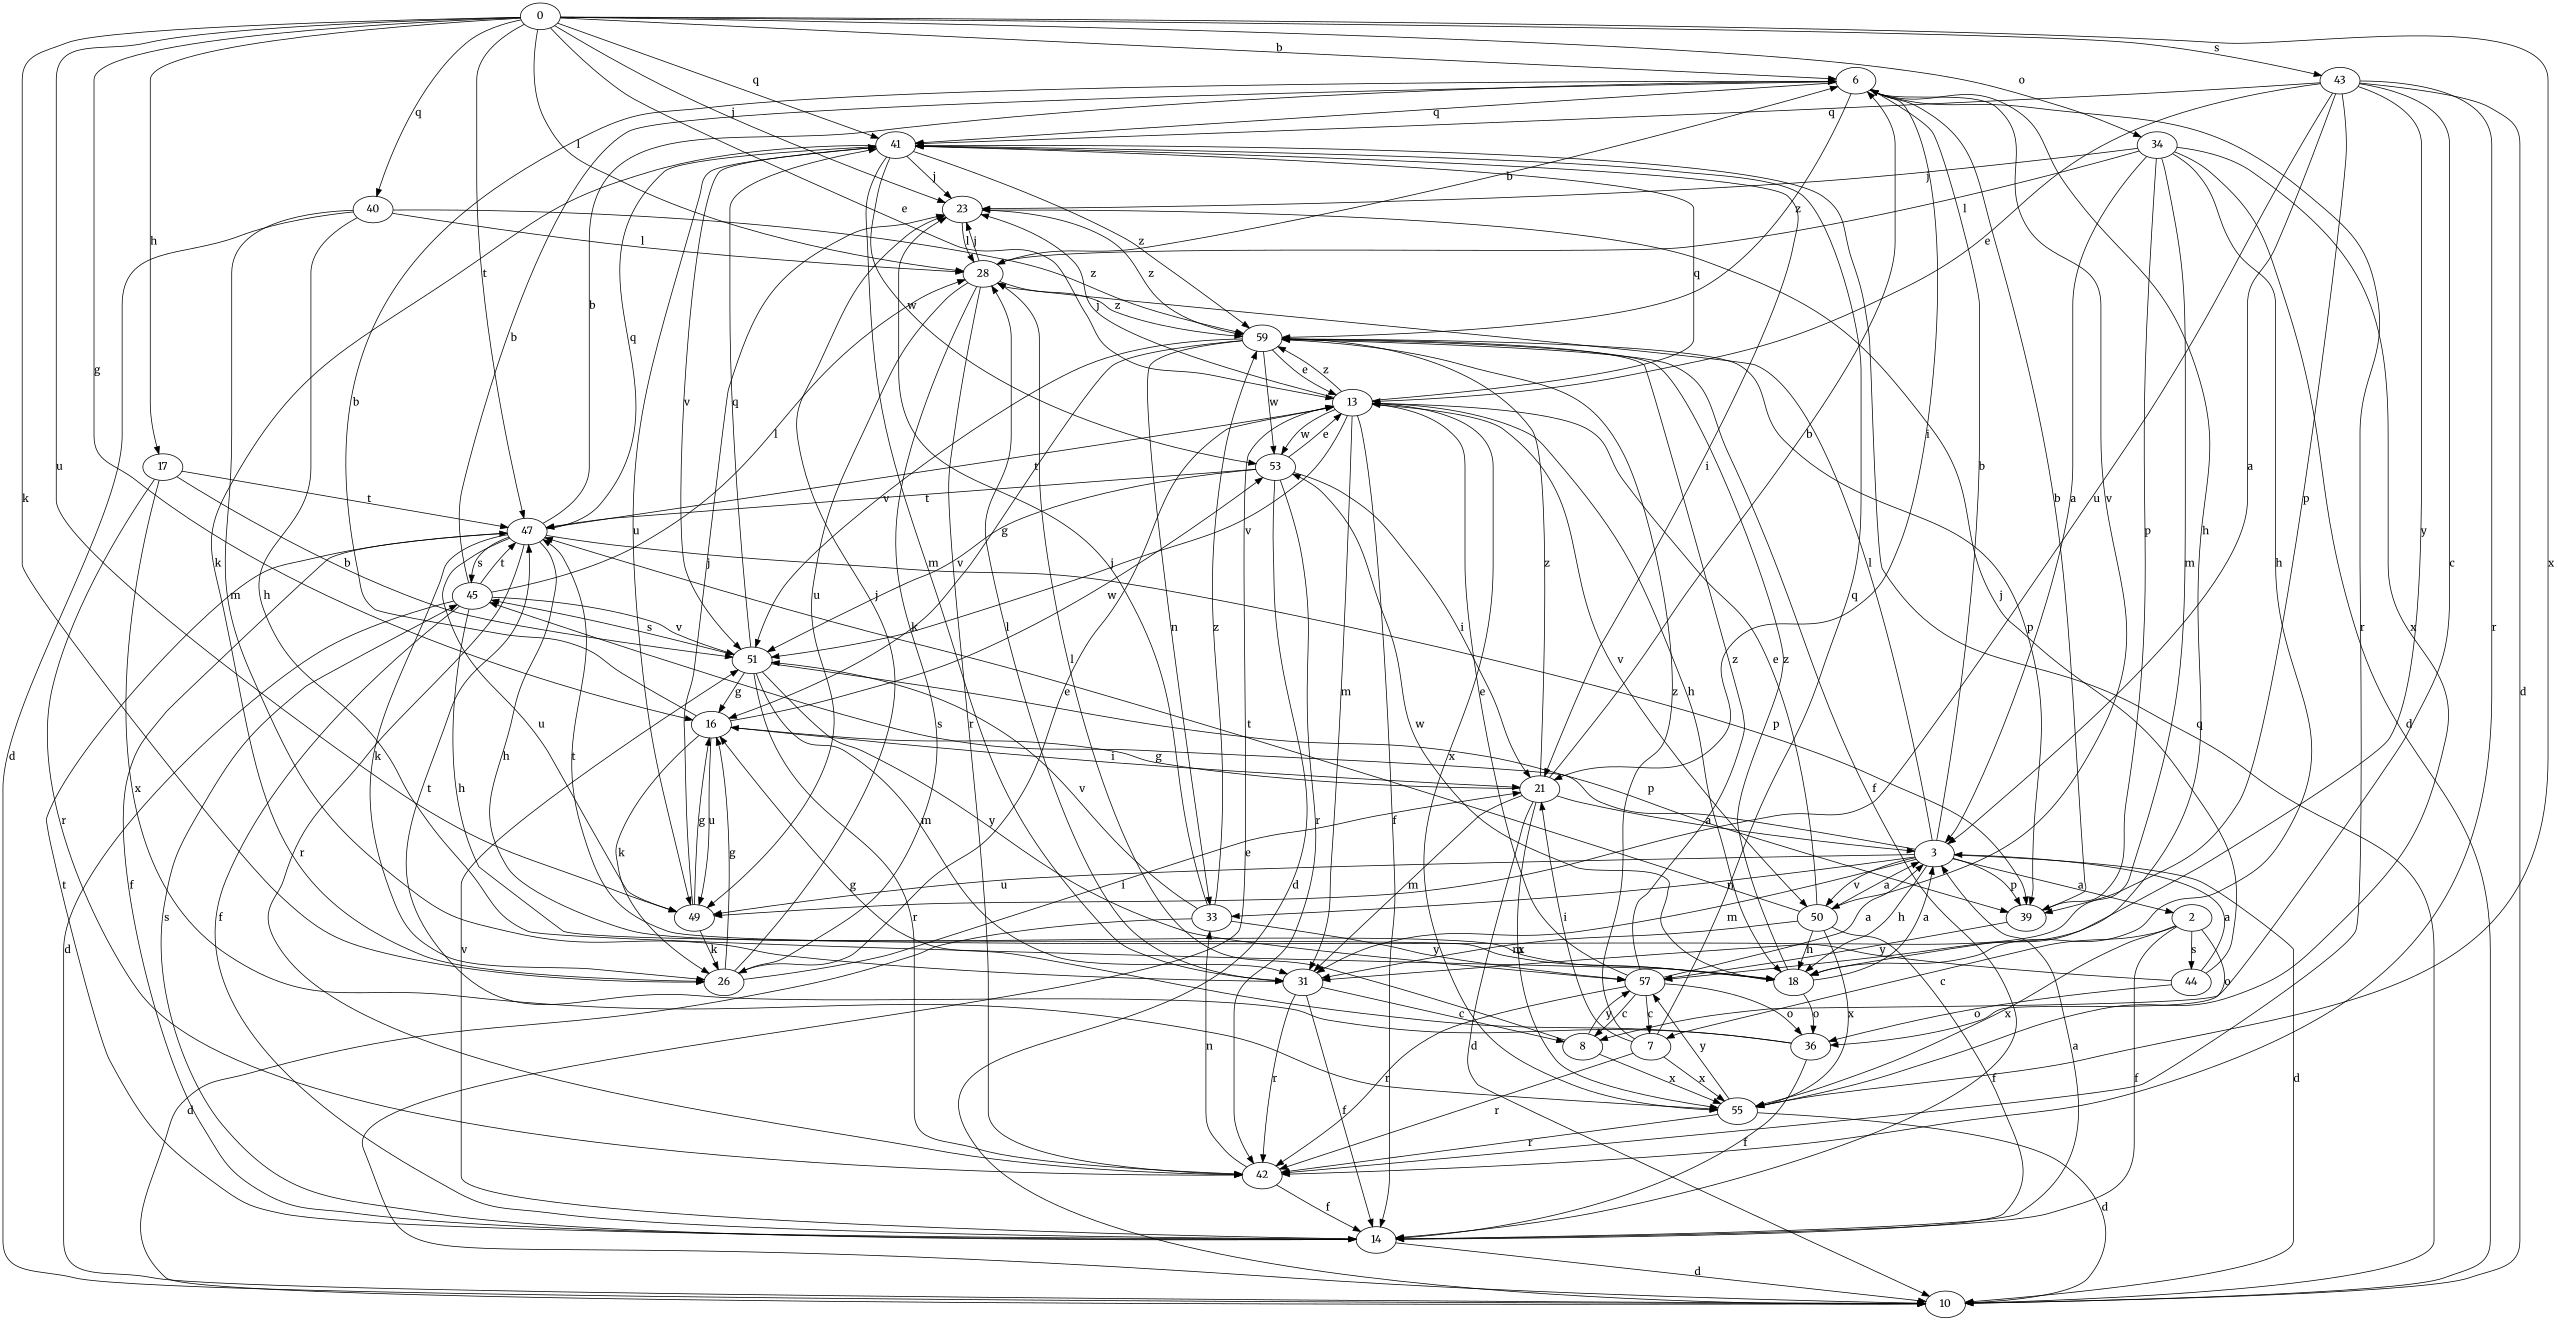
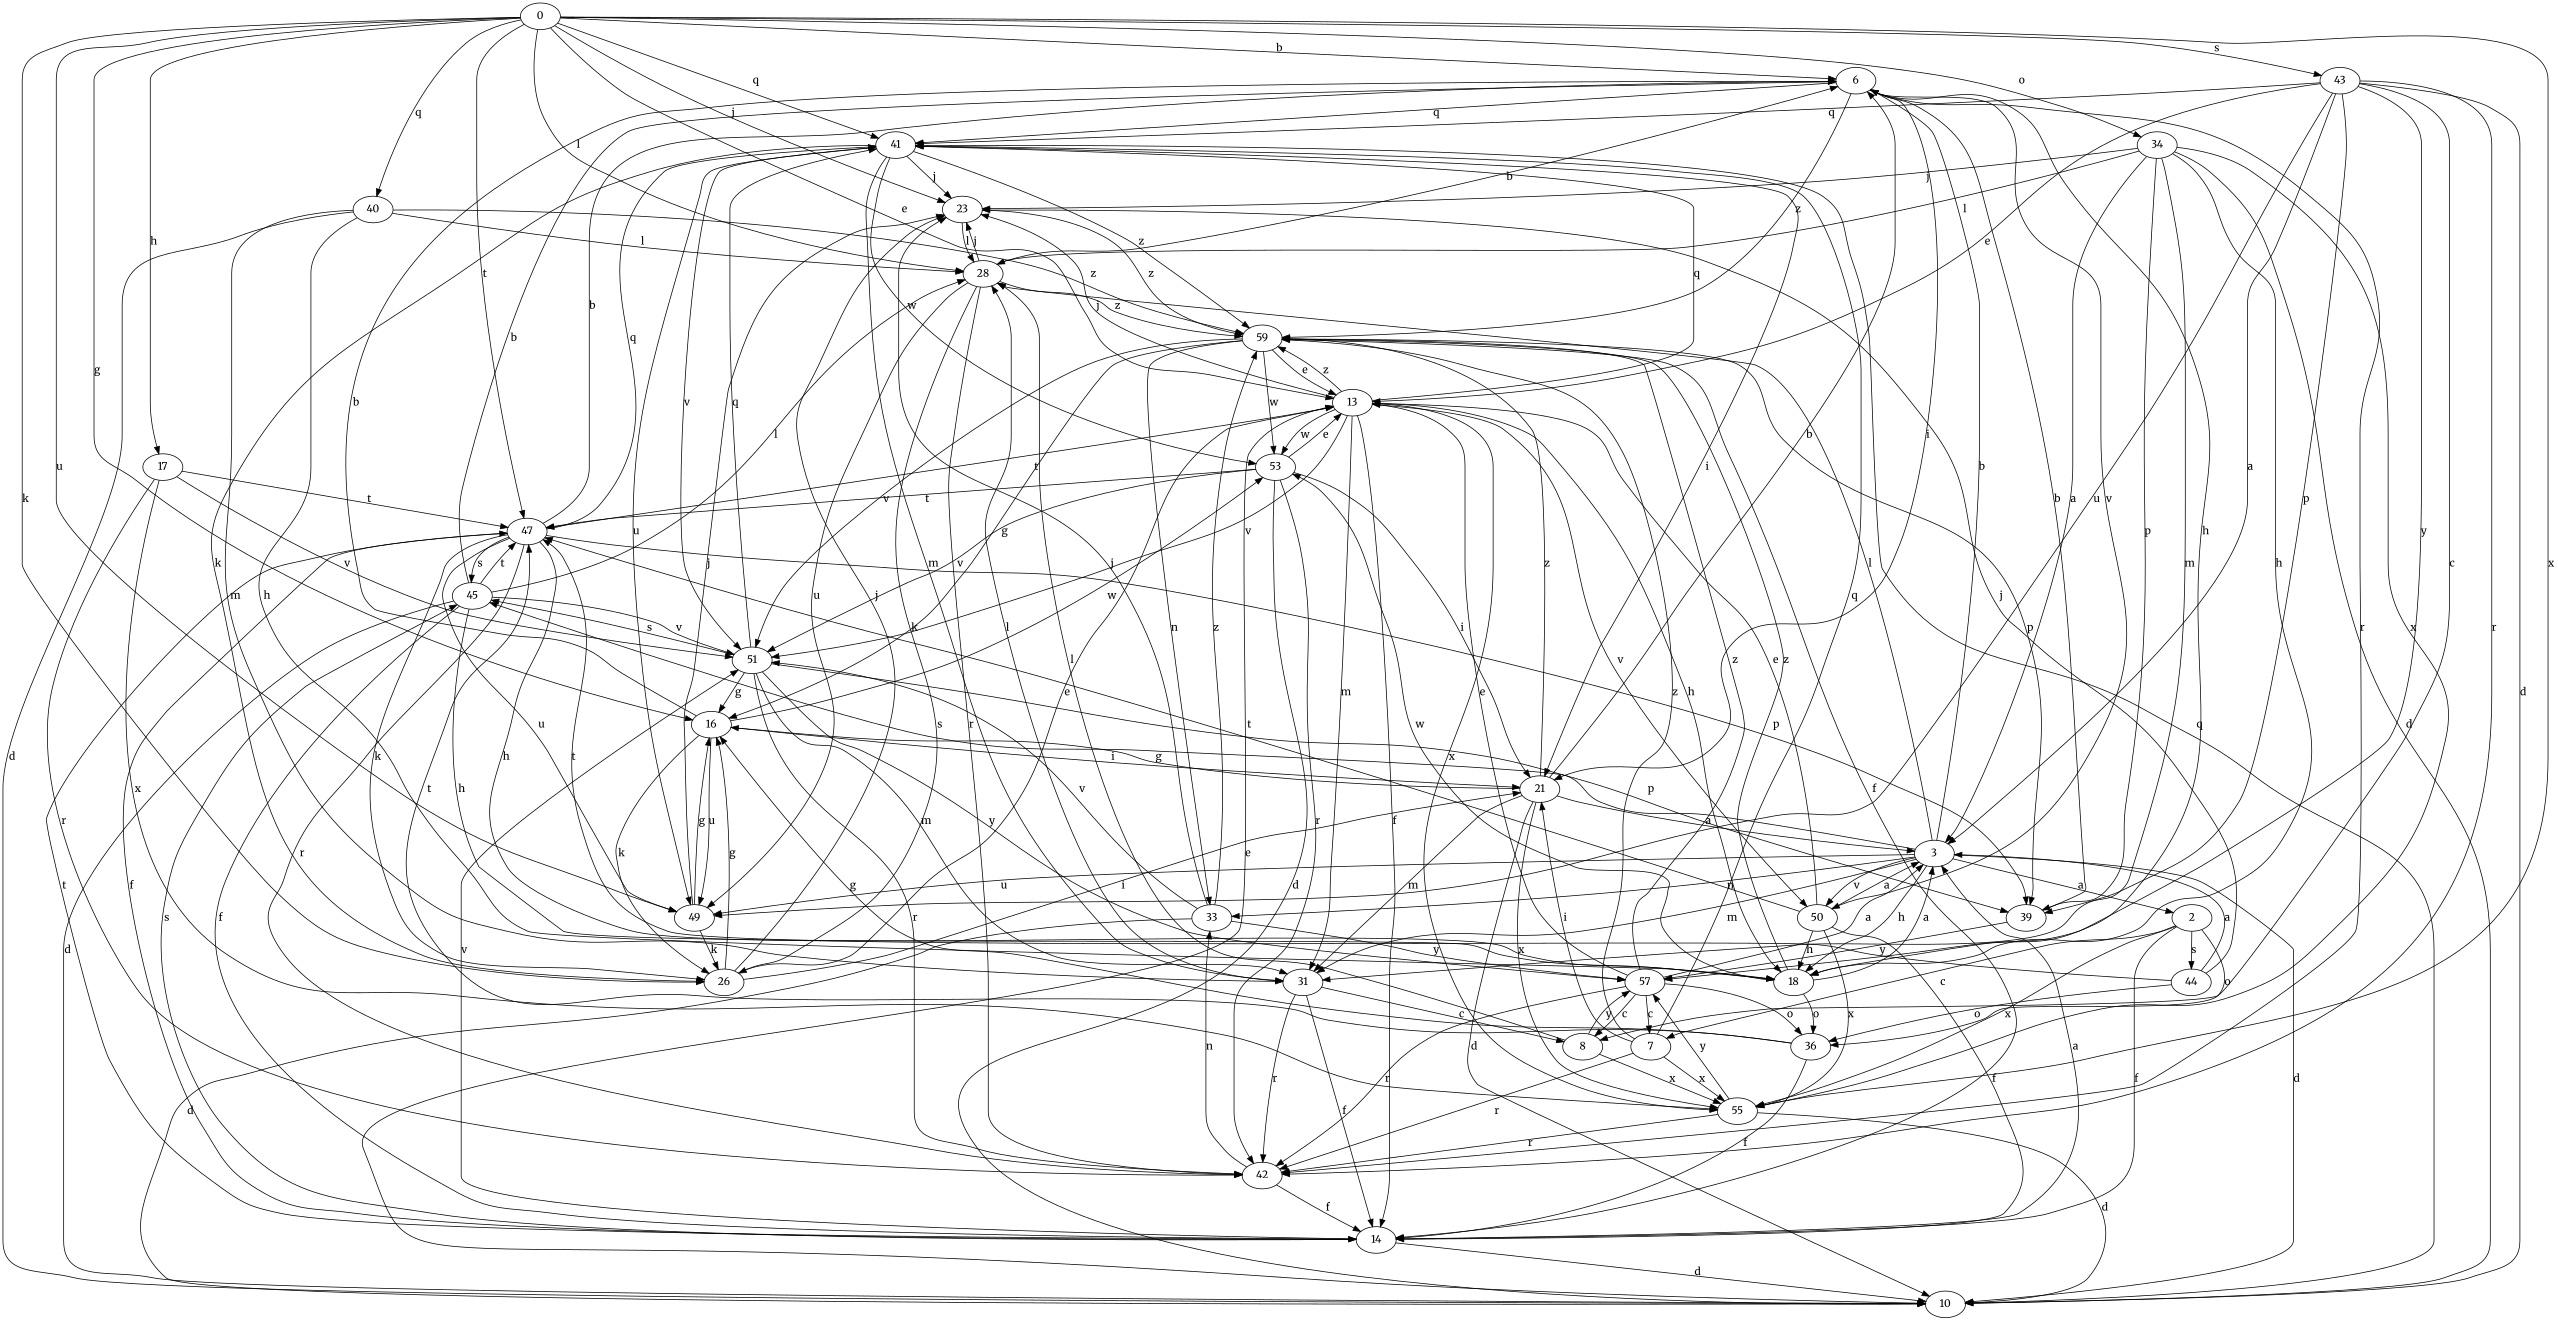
edge "17" -> "51": label "b" -> "v"
edge "3" -> "39": removed, label "p"
edge "50" -> "31": removed, label "m"
